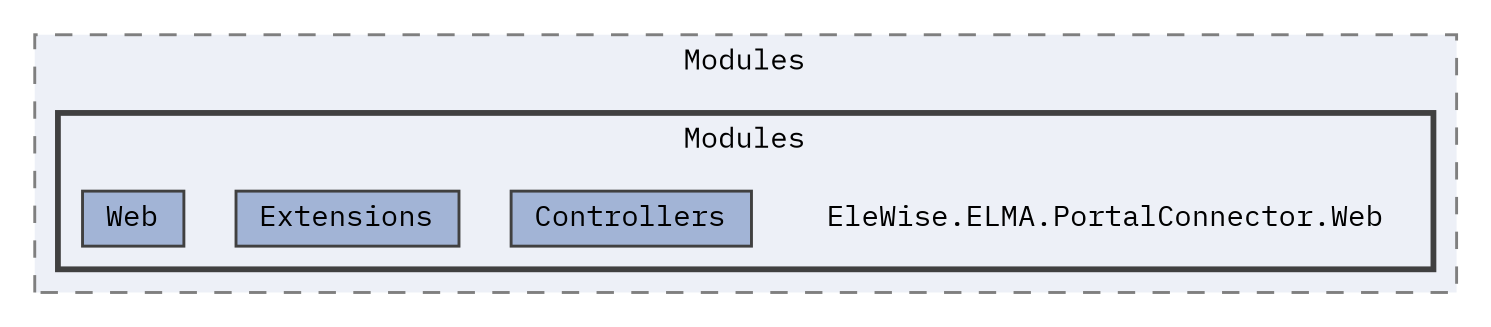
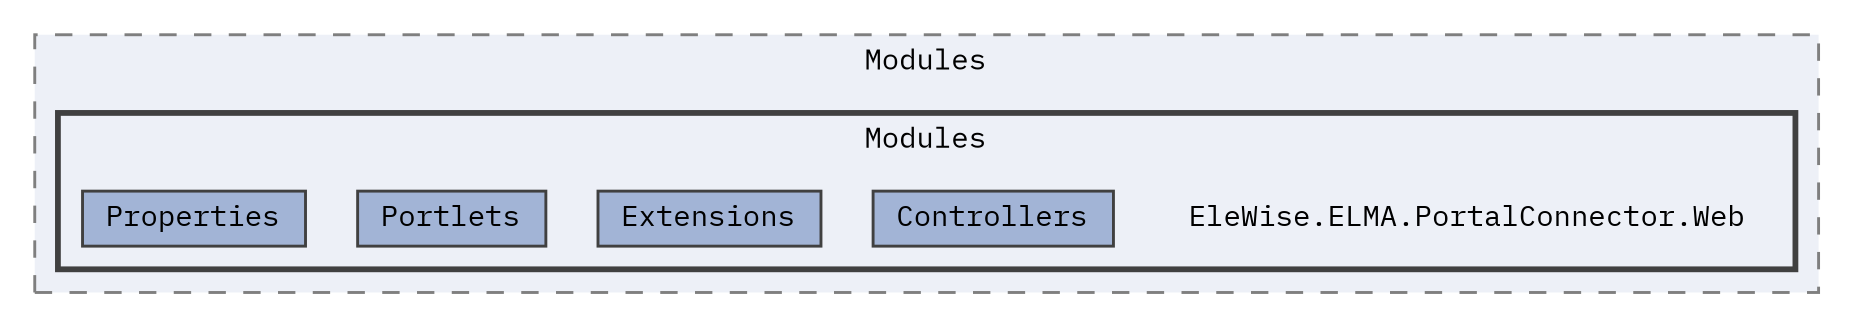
node "Web": label "Web" -> "Properties"
node "Portlets": added
